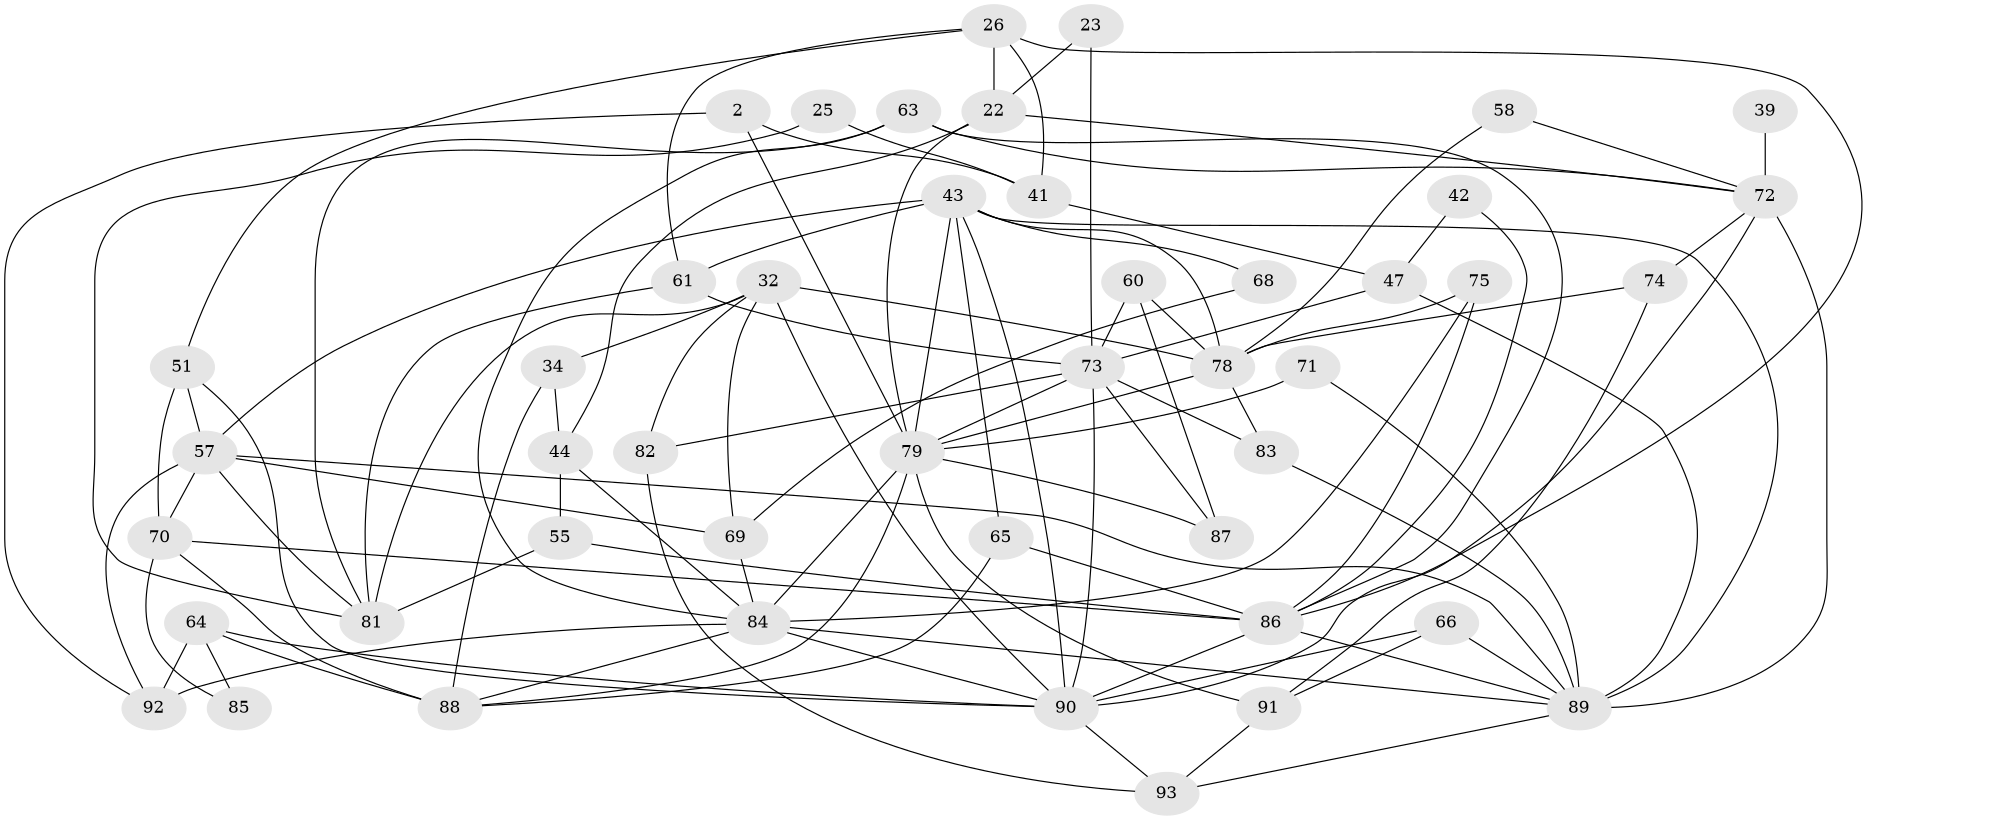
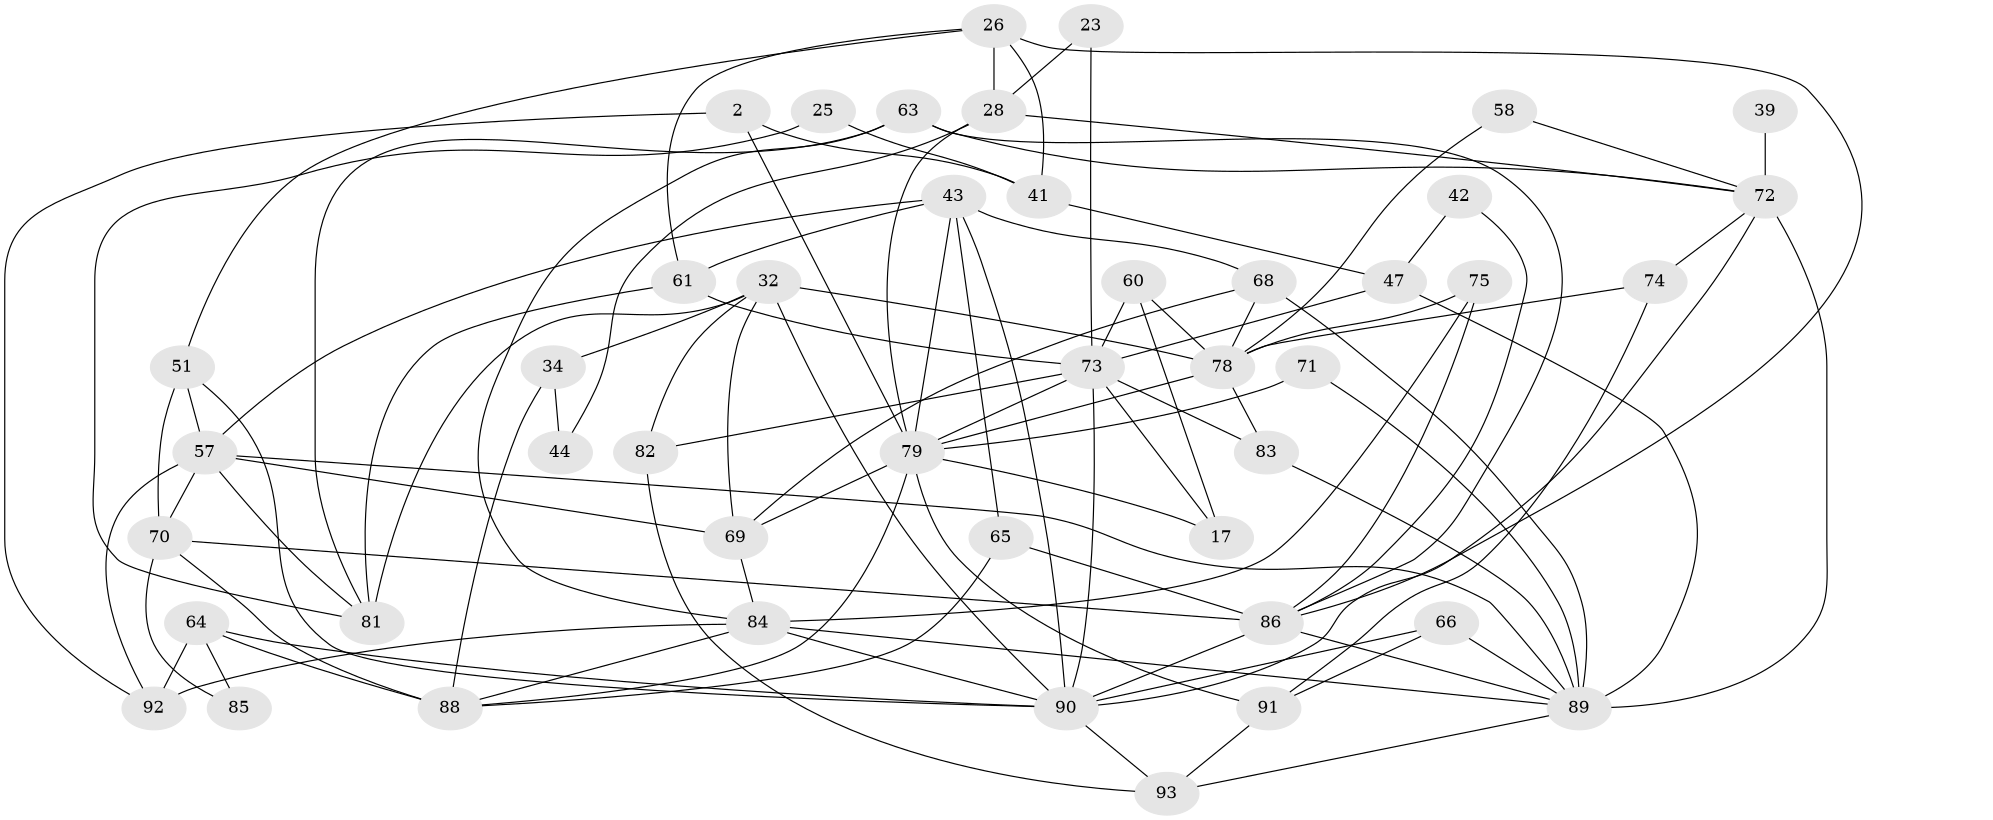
node "22": label "22" -> "28"
edge "43" -- "78": now "68" -- "78"
edge "43" -- "89": now "68" -- "89"
node "55": removed
edge "79" -- "84": now "79" -- "69"
node "87": label "87" -> "17"
edge "44" -- "84": removed
